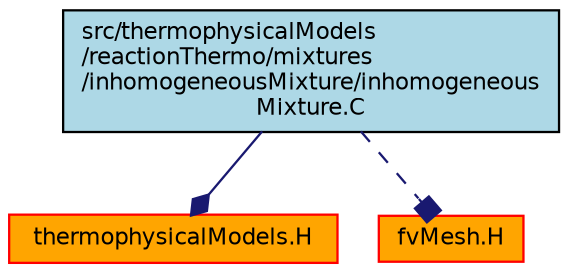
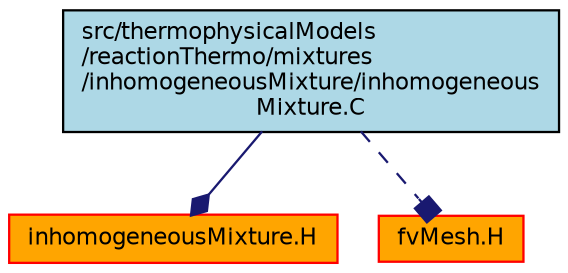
node "thermophysicalModels.H": label "thermophysicalModels.H" -> "inhomogeneousMixture.H"
